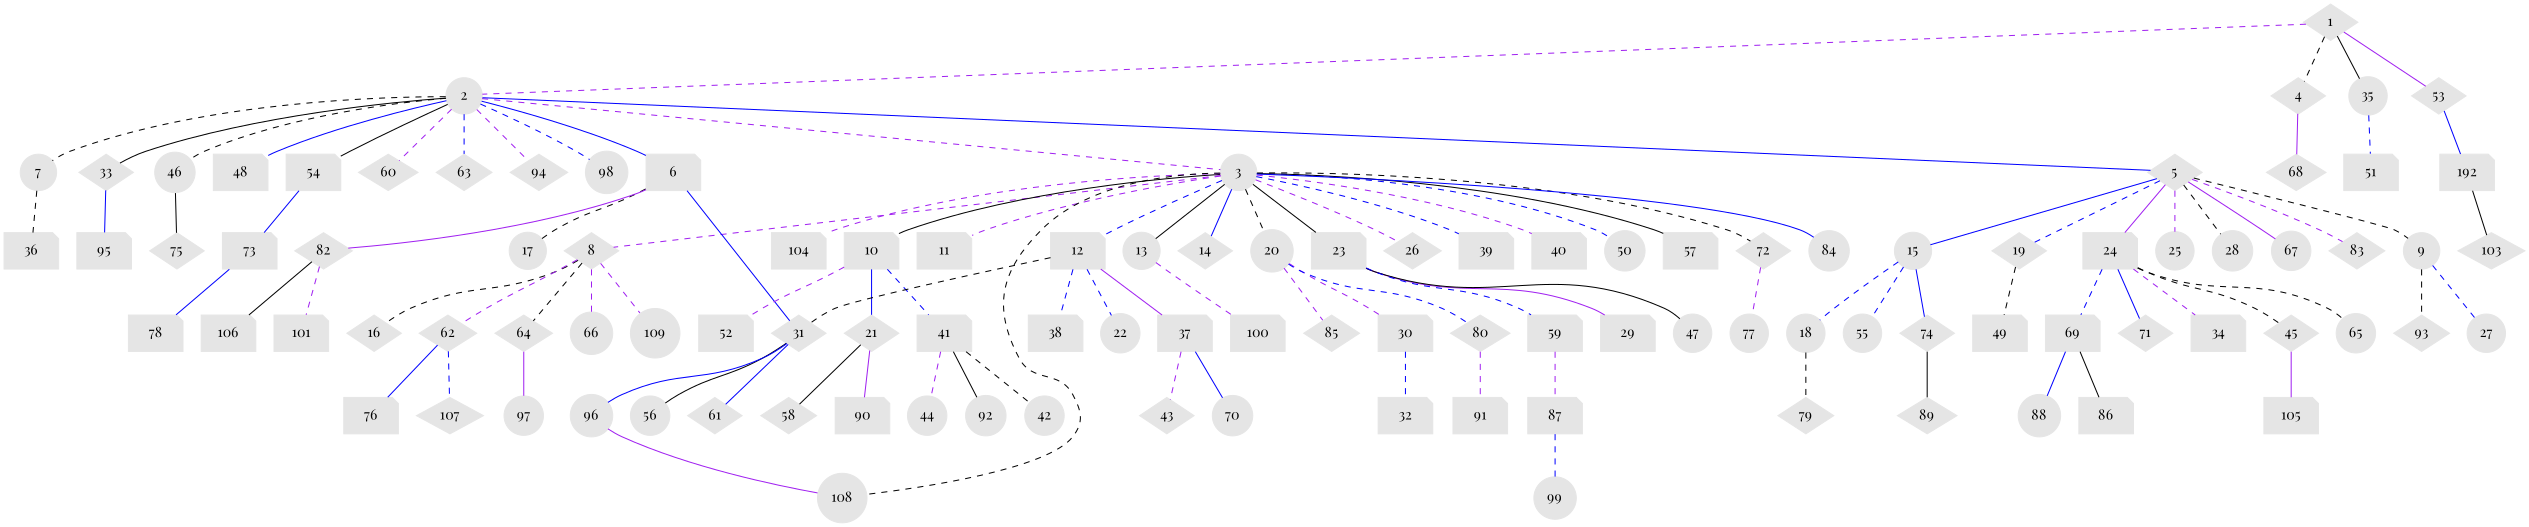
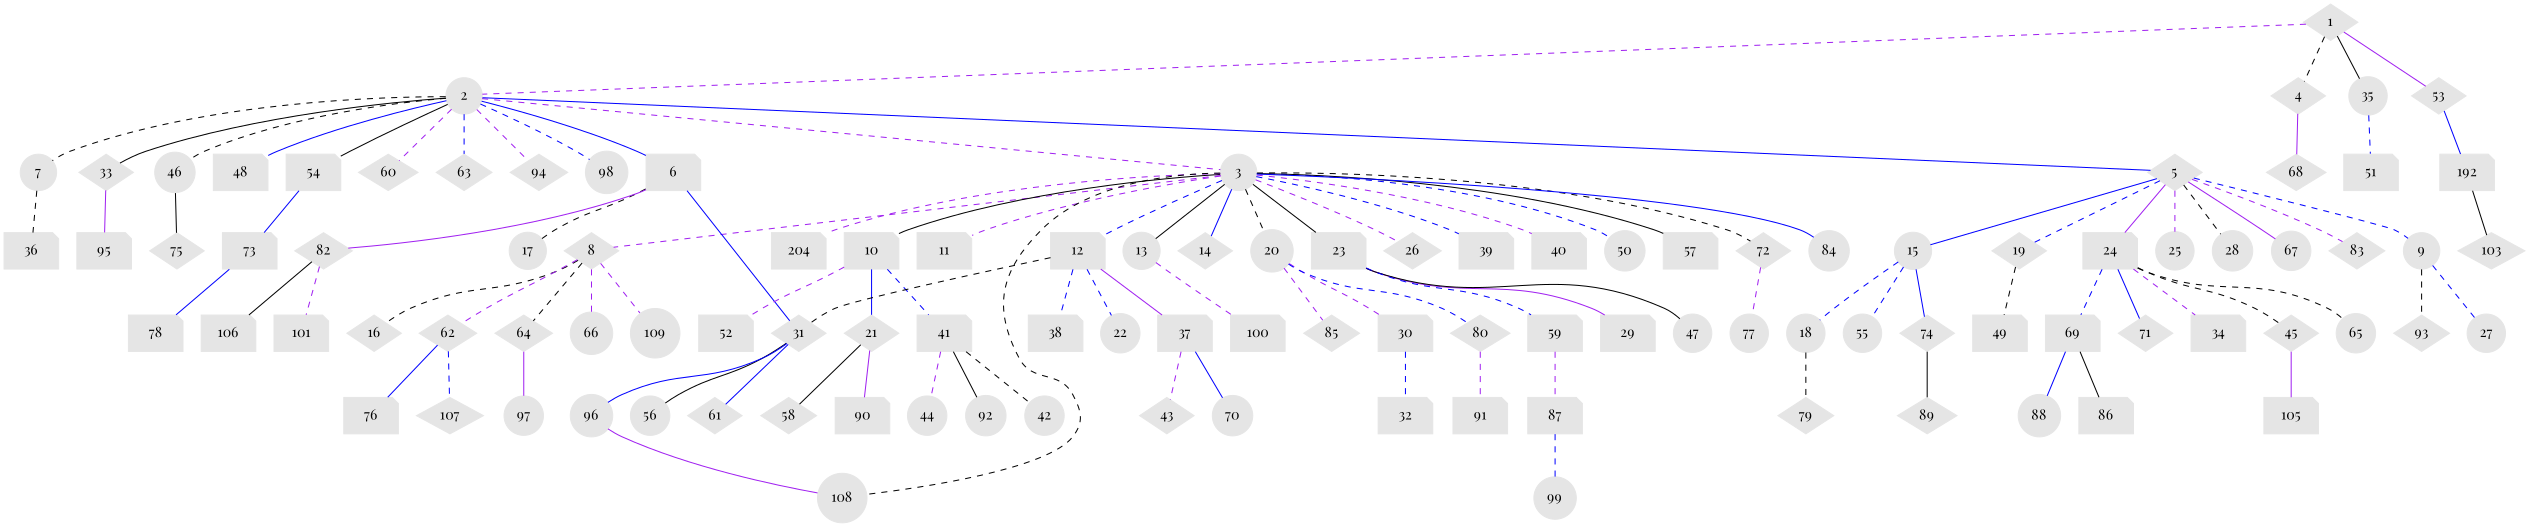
edge "5" -- "9": color black -> blue
edge "33" -- "95": color blue -> purple
node "104": label "104" -> "204"
